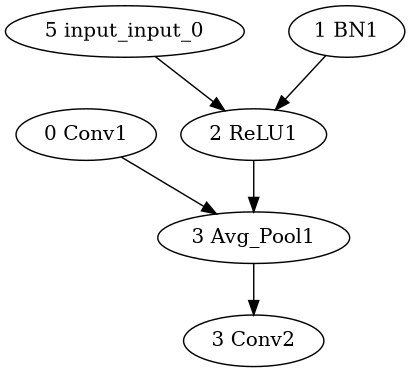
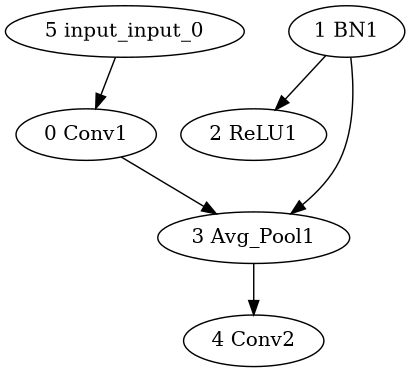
edge "5 input_input_0" -> "2 ReLU1": now "5 input_input_0" -> "0 Conv1"
edge "2 ReLU1" -> "3 Avg_Pool1": now "1 BN1" -> "3 Avg_Pool1"
node "3 Conv2": label "3 Conv2" -> "4 Conv2"
